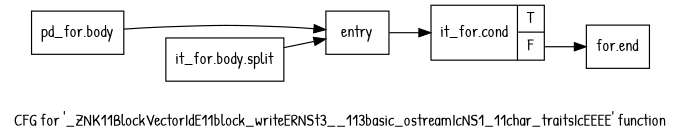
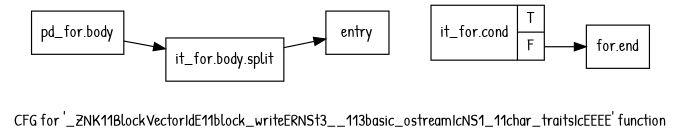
edge "pd_for.body" -> "entry": now "pd_for.body" -> "it_for.body.split"
edge "entry" -> "it_for.cond": removed
